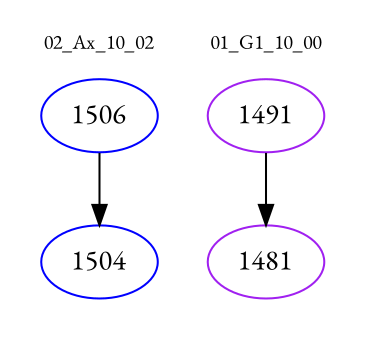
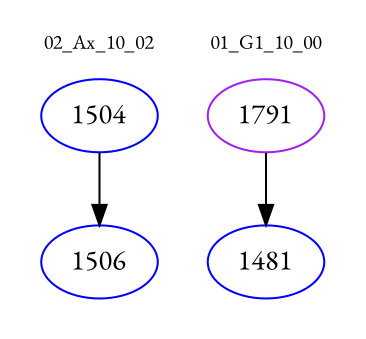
node "1491": label "1491" -> "1791"
edge "1506" -> "1504": reversed
node "1481": color purple -> blue
